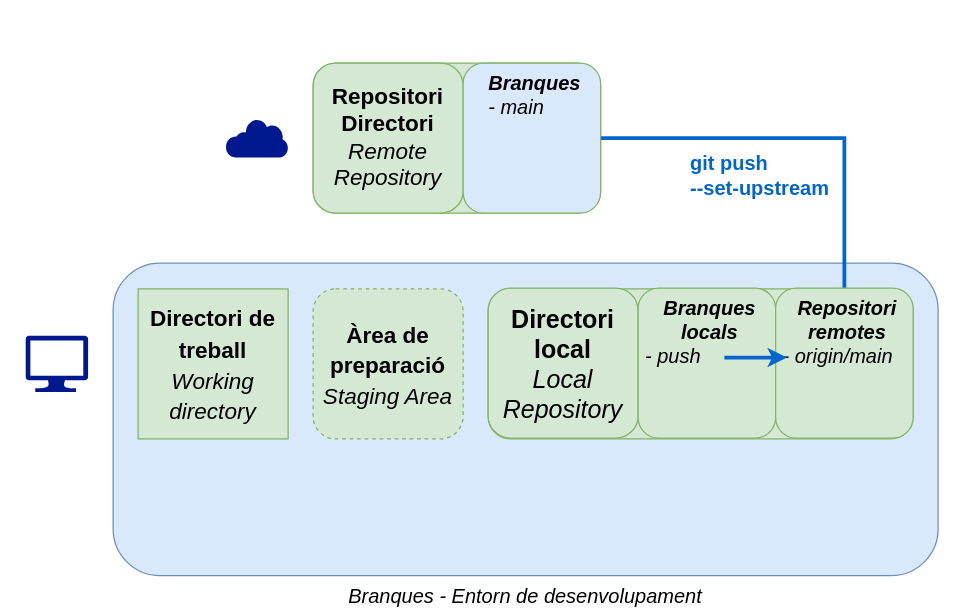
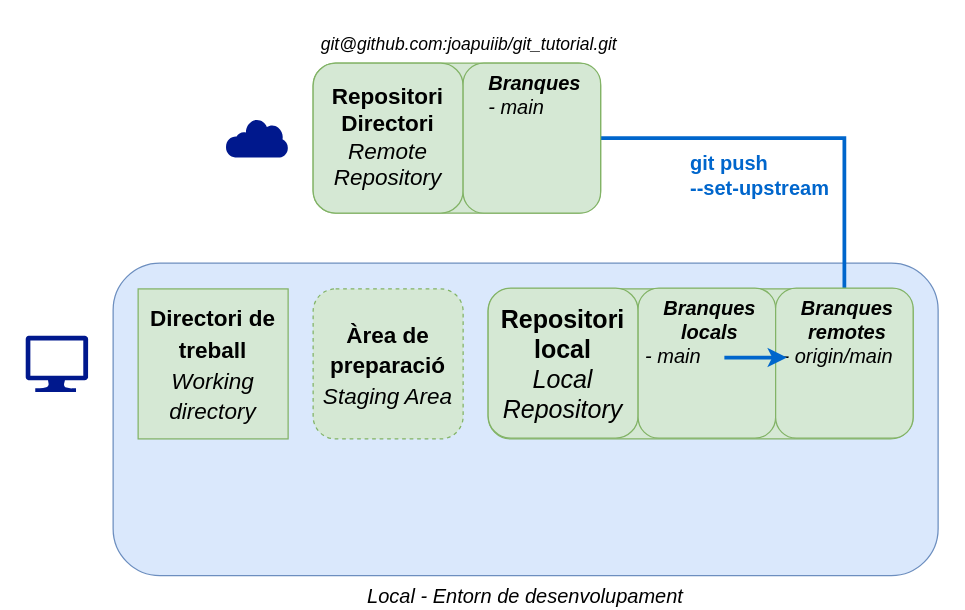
node "git@github.com:joapuiib/git_tutorial.git": added
node "Branques - main": fillcolor #dae8fc -> #d5e8d4
node "Branques locals - push": label "Branques locals - push" -> "Branques locals - main"
node "Repositori remotes - origin/main": label "Repositori remotes - origin/main" -> "Branques remotes - origin/main"
node "Directori local Local Repository": label "Directori local Local Repository" -> "Repositori local Local Repository"
node "Branques - Entorn de desenvolupament": label "Branques - Entorn de desenvolupament" -> "Local - Entorn de desenvolupament"
